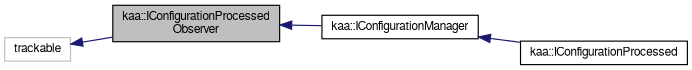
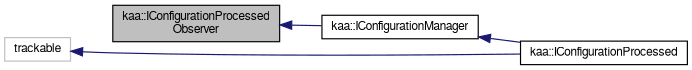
edge "kaa::IConfigurationProcessed Observer" -> "trackable": now "kaa::IConfigurationProcessed" -> "trackable"
